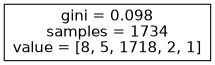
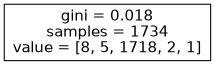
node "gini = 0.098 samples = 1734 value = [8, 5, 1718, 2, 1]": label "gini = 0.098 samples = 1734 value = [8, 5, 1718, 2, 1]" -> "gini = 0.018 samples = 1734 value = [8, 5, 1718, 2, 1]"
